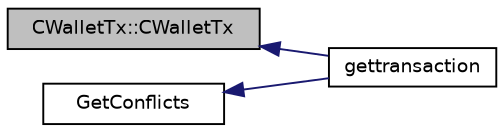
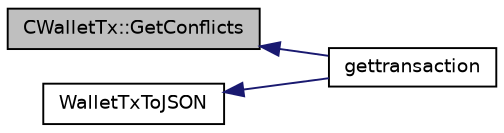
node "CWalletTx::CWalletTx": label "CWalletTx::CWalletTx" -> "CWalletTx::GetConflicts"
node "GetConflicts": label "GetConflicts" -> "WalletTxToJSON"
